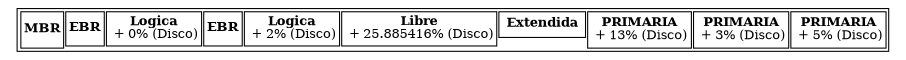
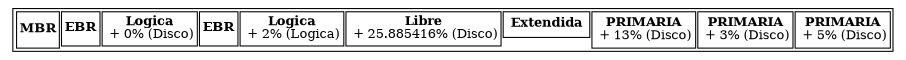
node "MBR": text "+ 2% (Disco)" -> "+ 2% (Logica)"
